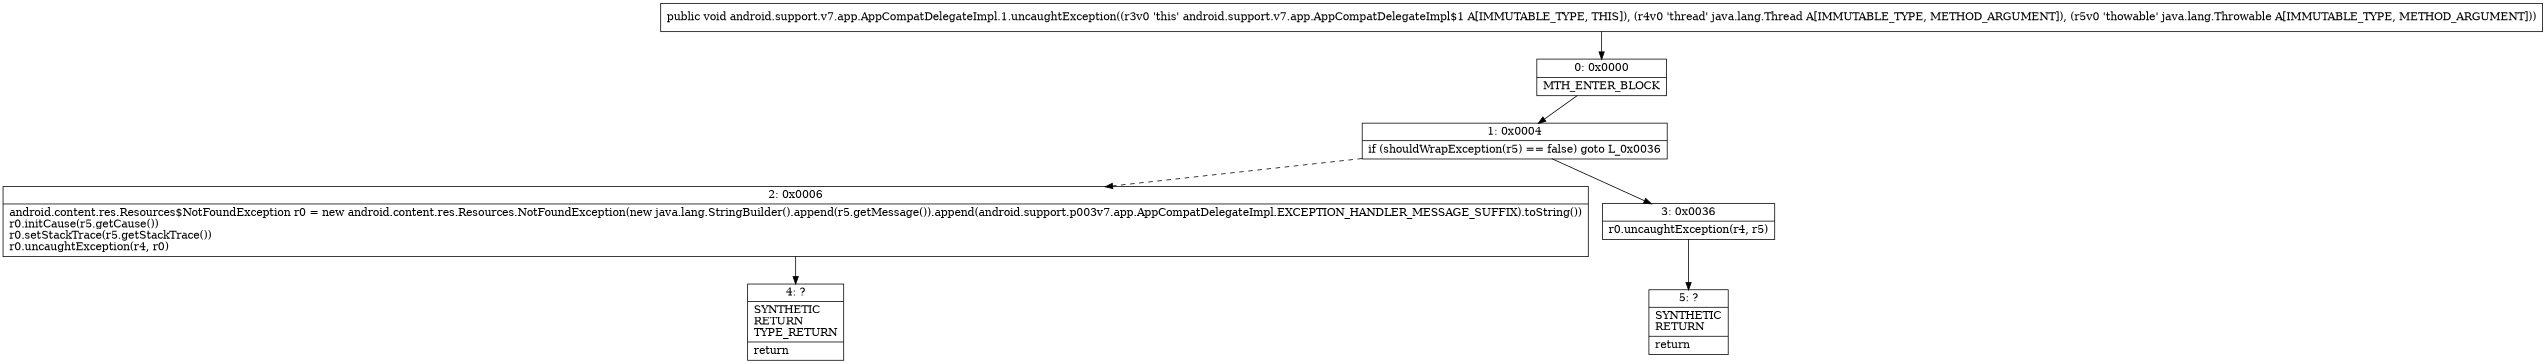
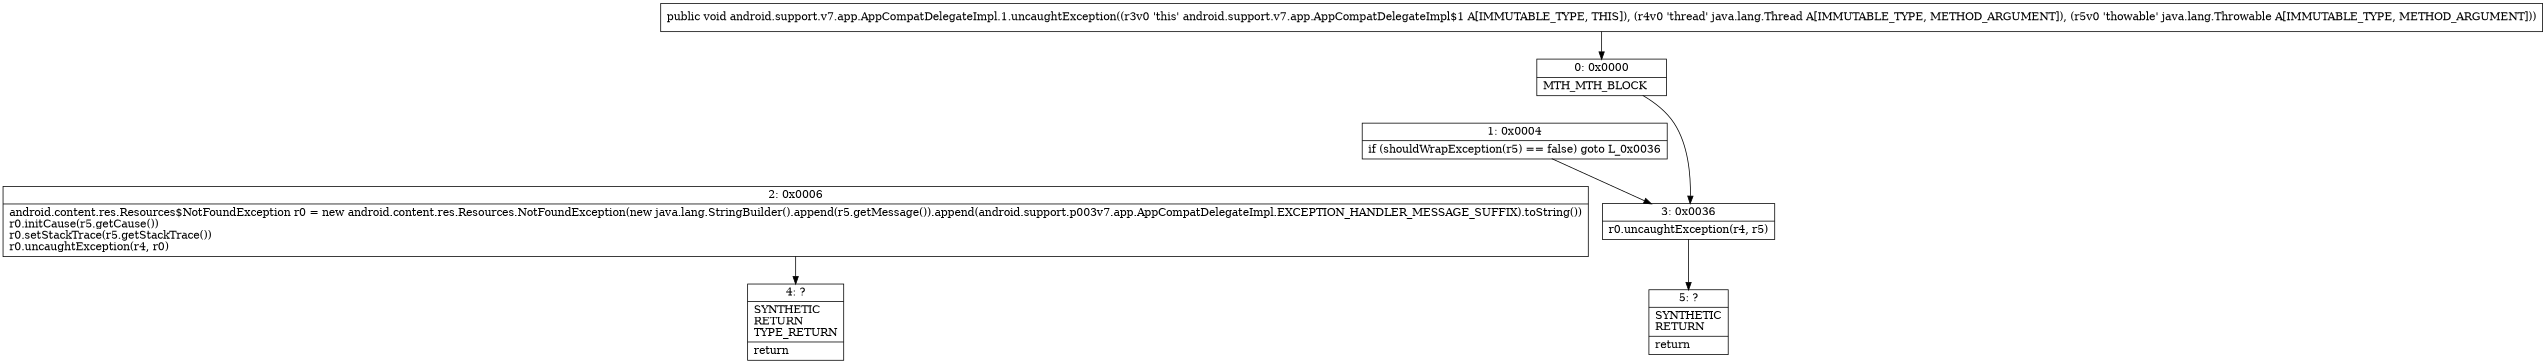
node "0: 0x0000": text "MTH_ENTER_BLOCK" -> "MTH_MTH_BLOCK"
edge "0: 0x0000" -> "1: 0x0004": now "0: 0x0000" -> "3: 0x0036"
edge "1: 0x0004" -> "2: 0x0006": removed
